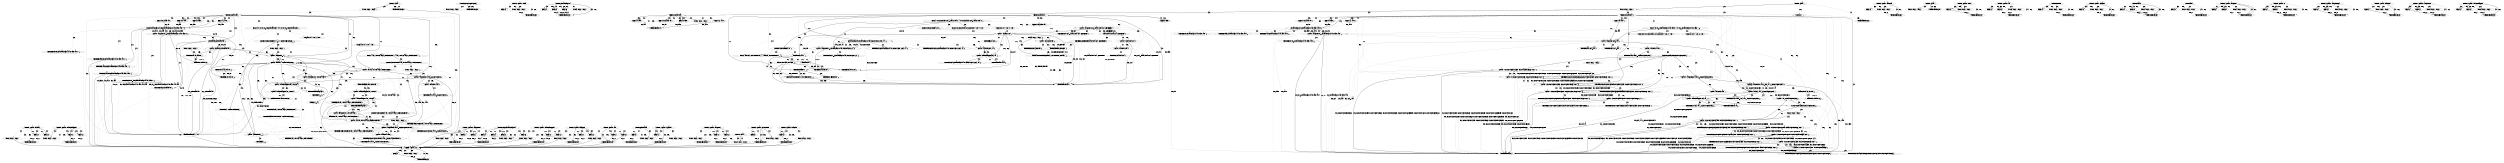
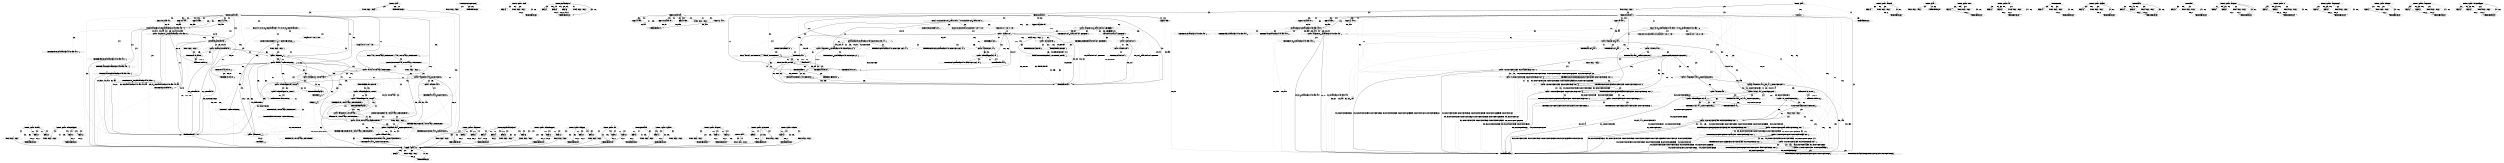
edge "(<operator>.logicalNot,!pci_is_enabled(dev))" -> "(pci_is_enabled,pci_is_enabled(dev))": added, label "AST:"
edge "(<operator>.postIncrement,i++)" -> "(IDENTIFIER,i,i++)": label "AST: " -> "DDG: p3"
